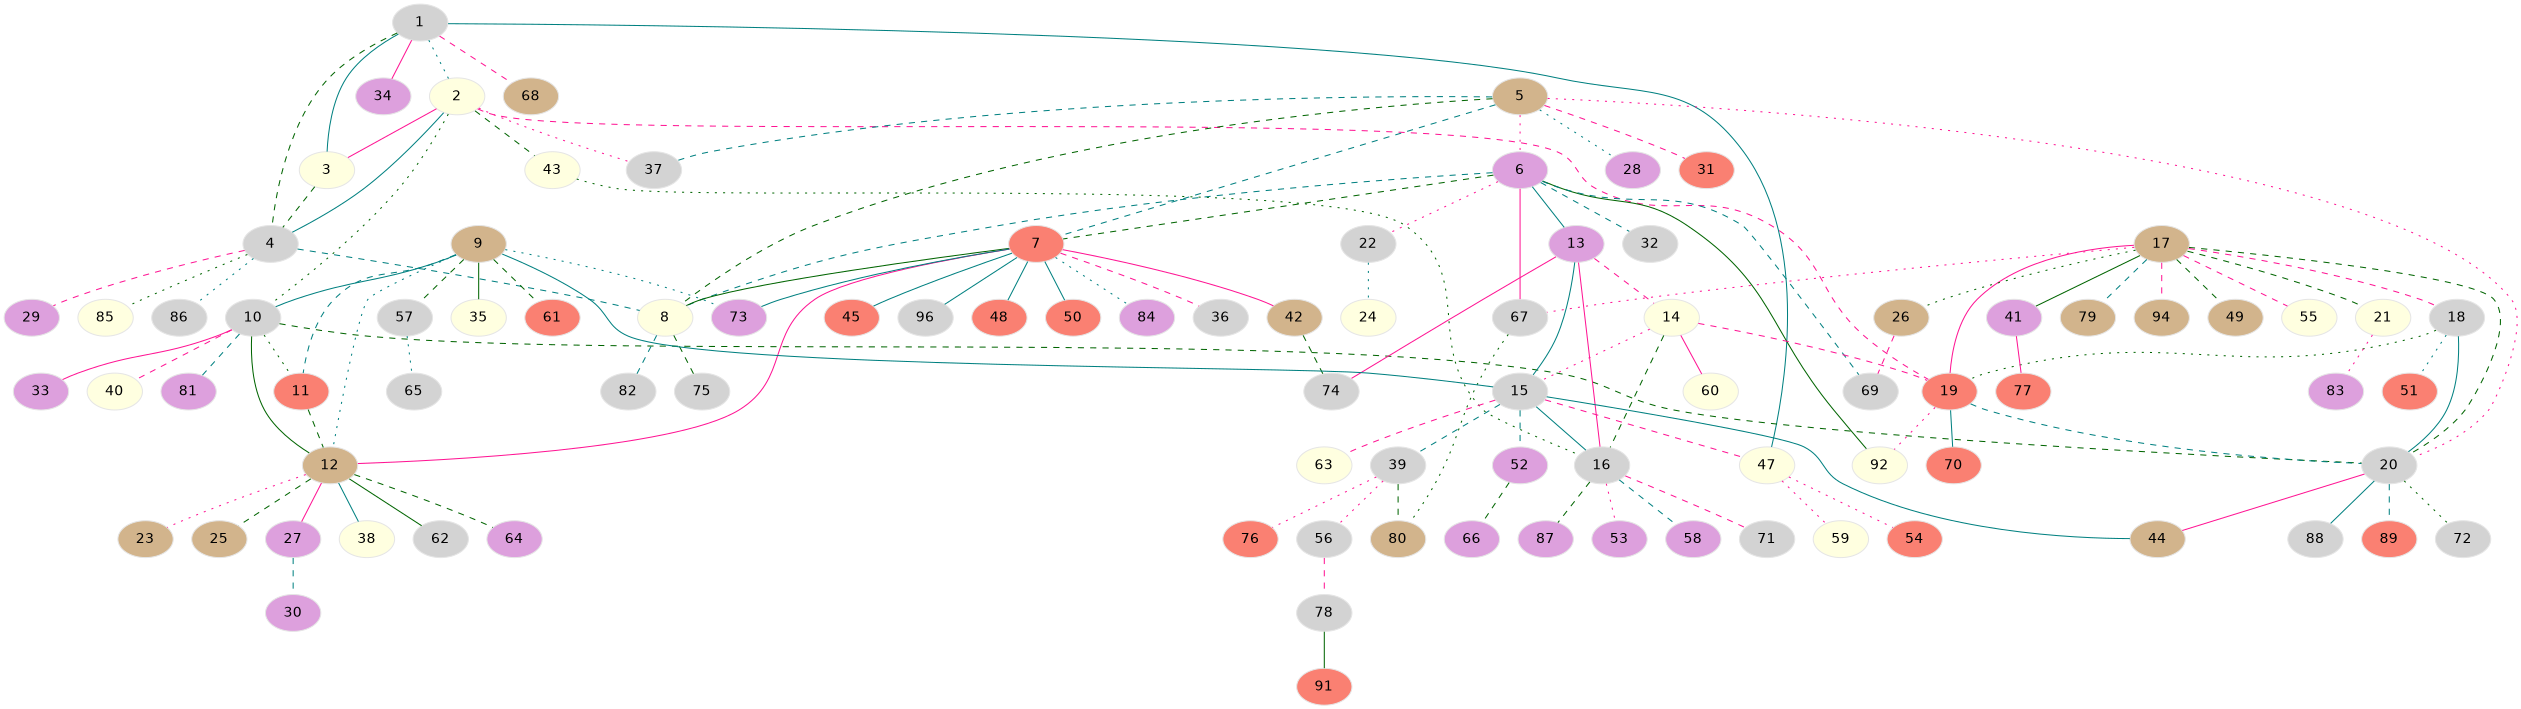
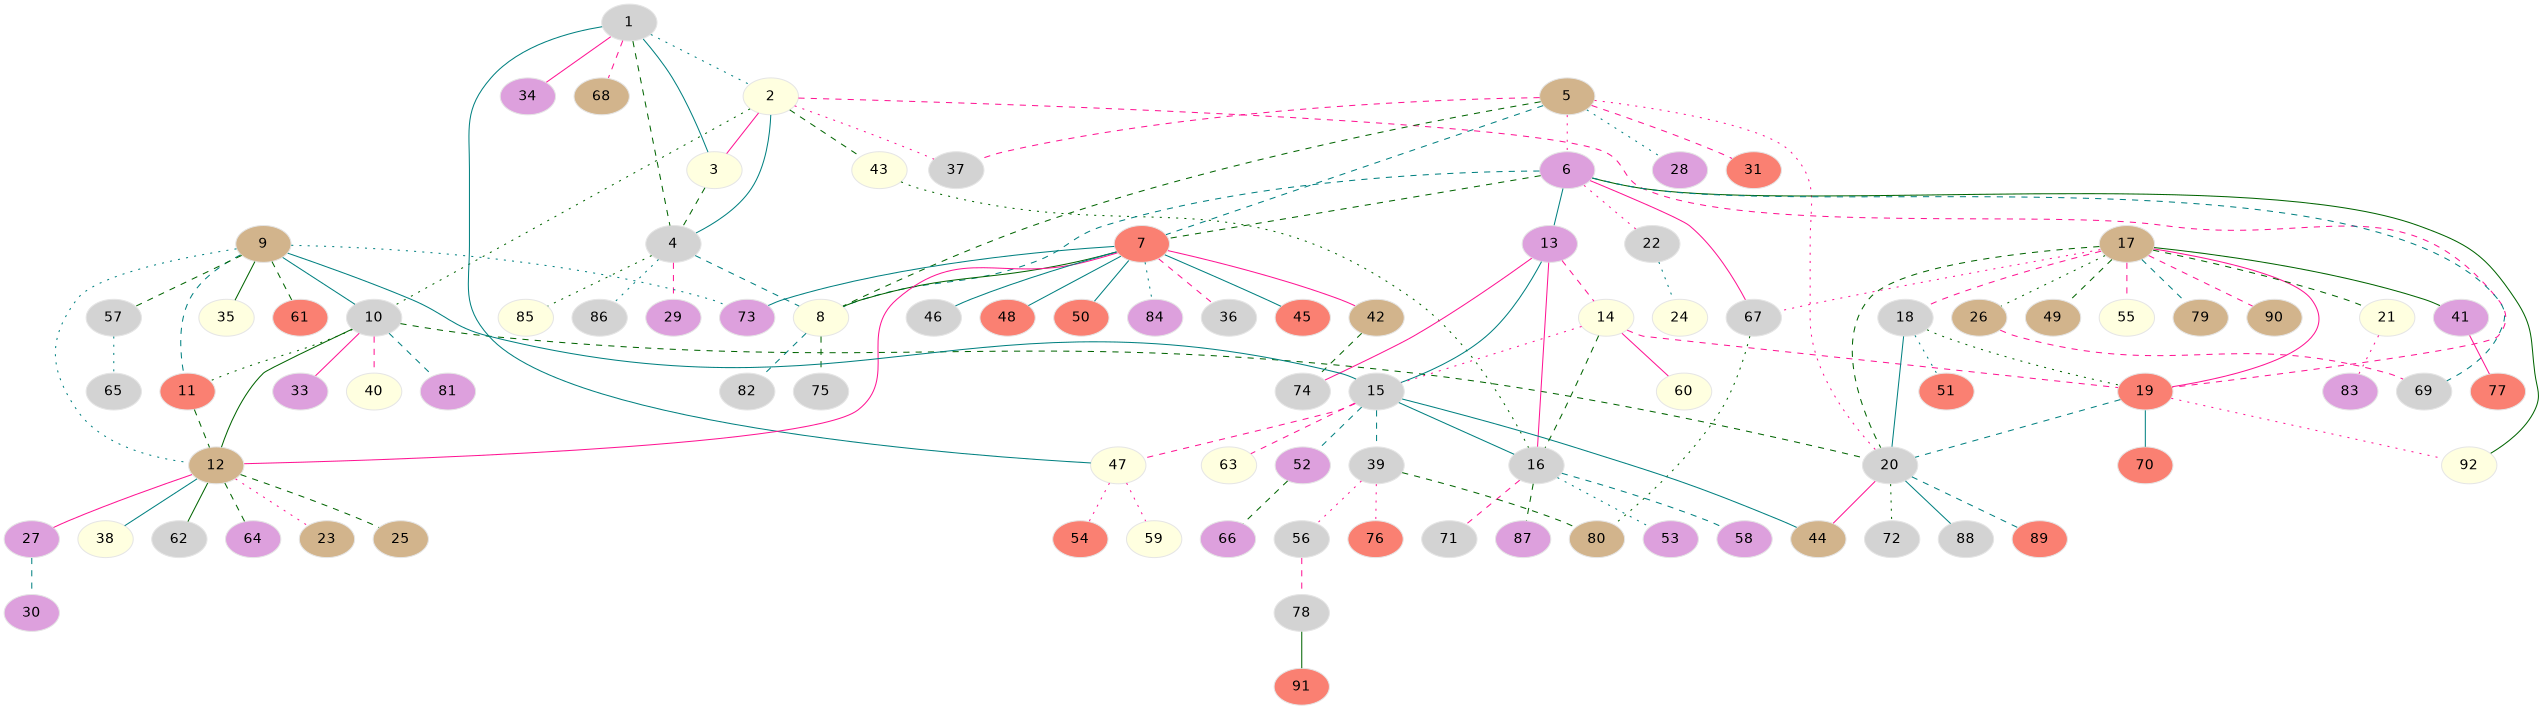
edge "5" -- "37": color teal -> deeppink
node "32": removed
node "96": label "96" -> "46"
node "94": label "94" -> "90"
edge "16" -- "53": color deeppink -> teal
